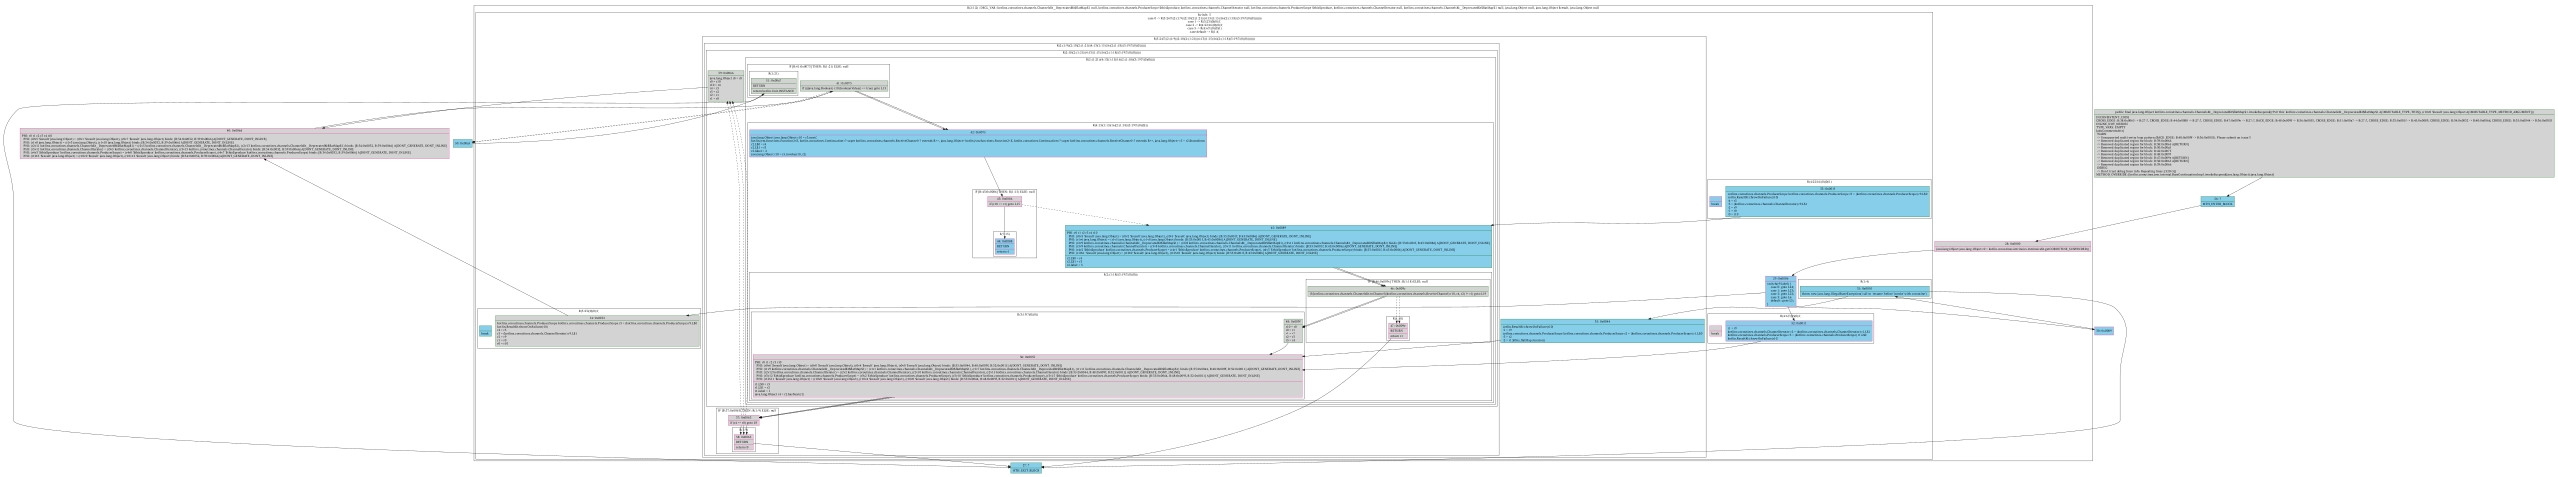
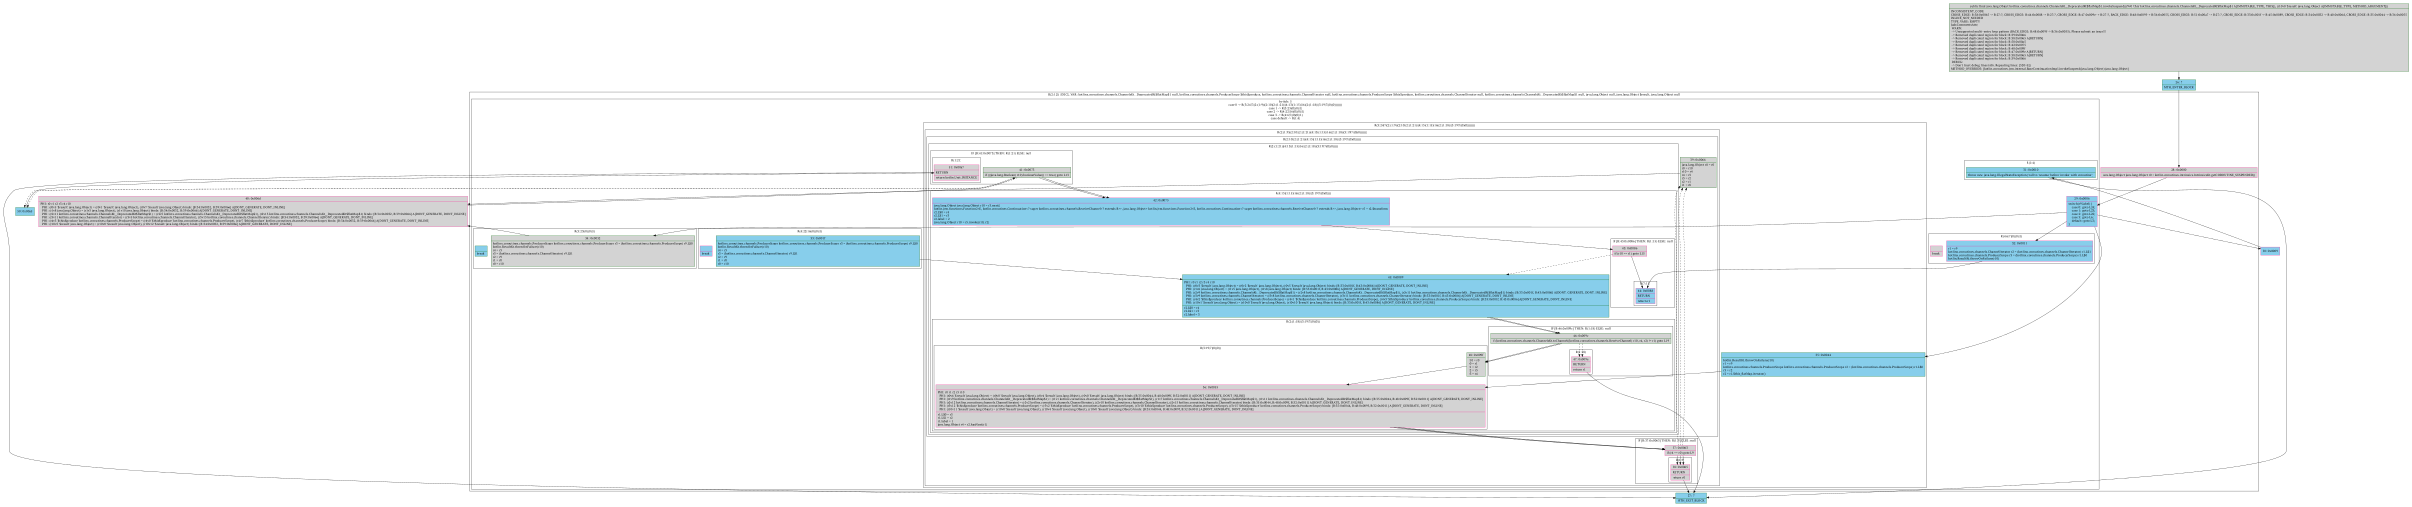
node "51: 0x00a7": color darkgreen -> deeppink
edge "31: 0x0010" -> "35: 0x0044": now "29: 0x0006" -> "35: 0x0044"
edge "32: 0x0011" -> "36: 0x0055": now "32: 0x0011" -> "44: 0x0088"
